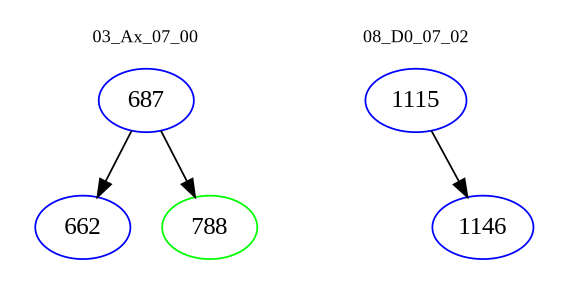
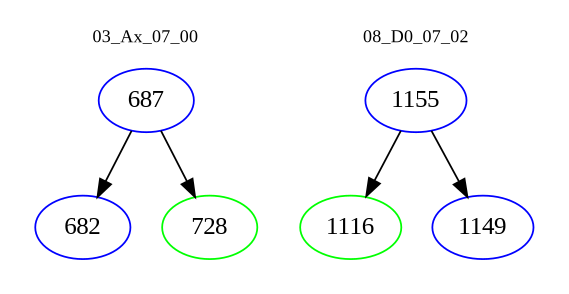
node "1115": label "1115" -> "1155"
node "662": label "662" -> "682"
node "788": label "788" -> "728"
node "1116": added
node "1146": label "1146" -> "1149"
